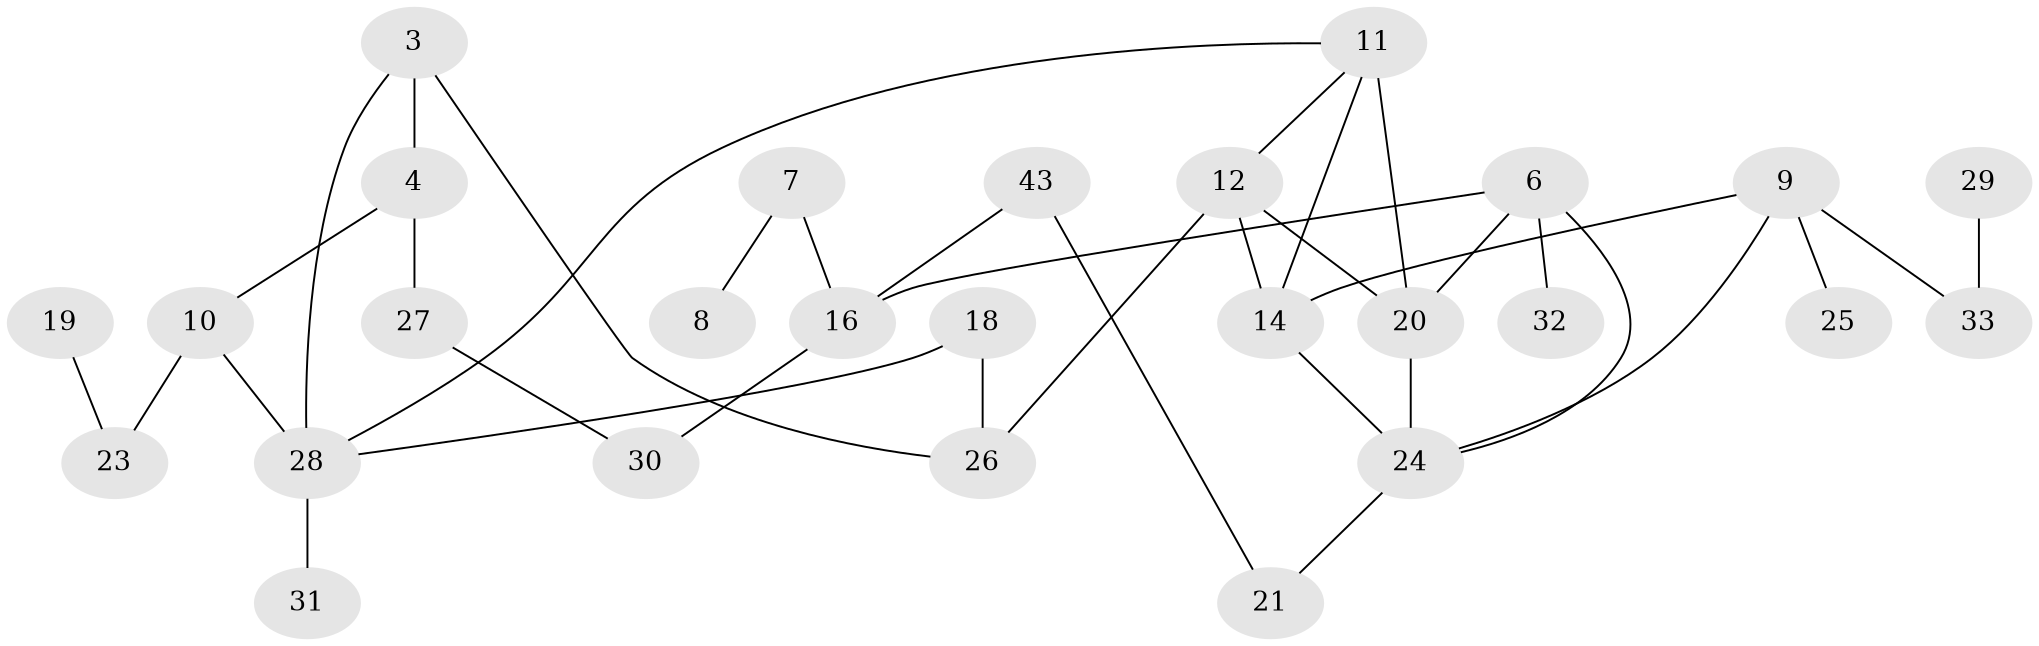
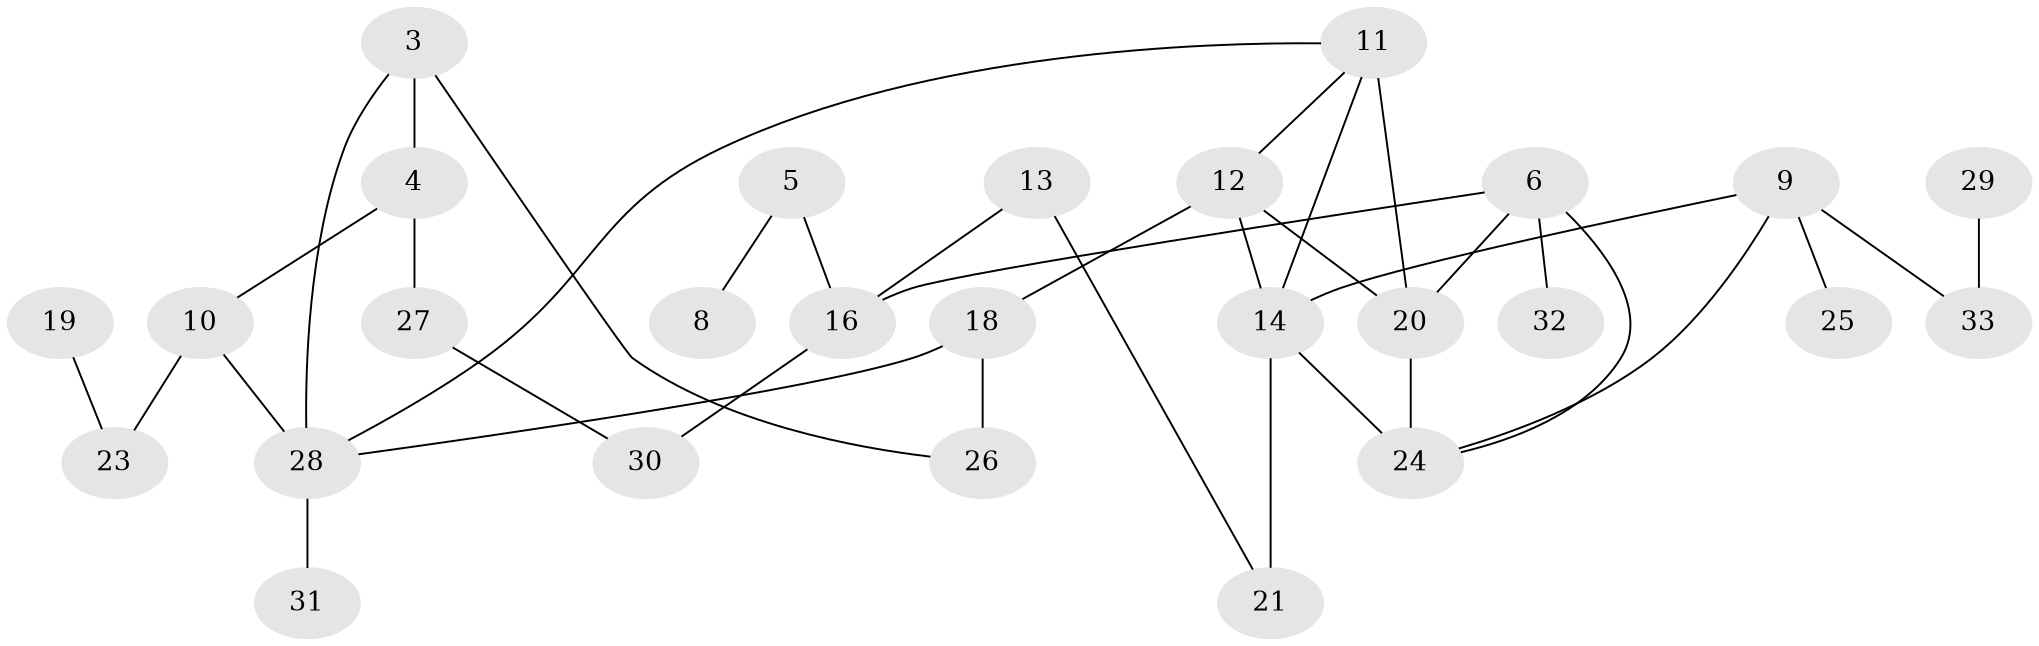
node "7": label "7" -> "5"
node "43": label "43" -> "13"
edge "12" -- "26": now "12" -- "18"
edge "24" -- "21": now "14" -- "21"
